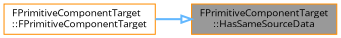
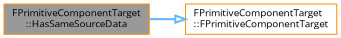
edge "FPrimitiveComponentTarget ::FPrimitiveComponentTarget" -> "FPrimitiveComponentTarget ::HasSameSourceData": reversed
